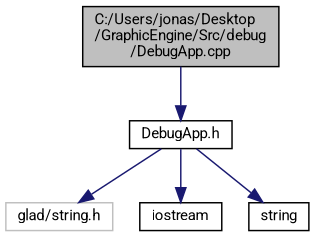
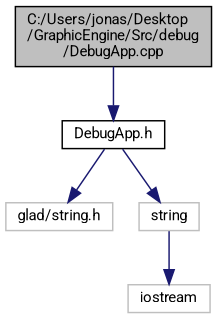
edge "DebugApp.h" -> "iostream": now "string" -> "iostream"
node "iostream": color black -> grey75
node "string": color black -> grey75
